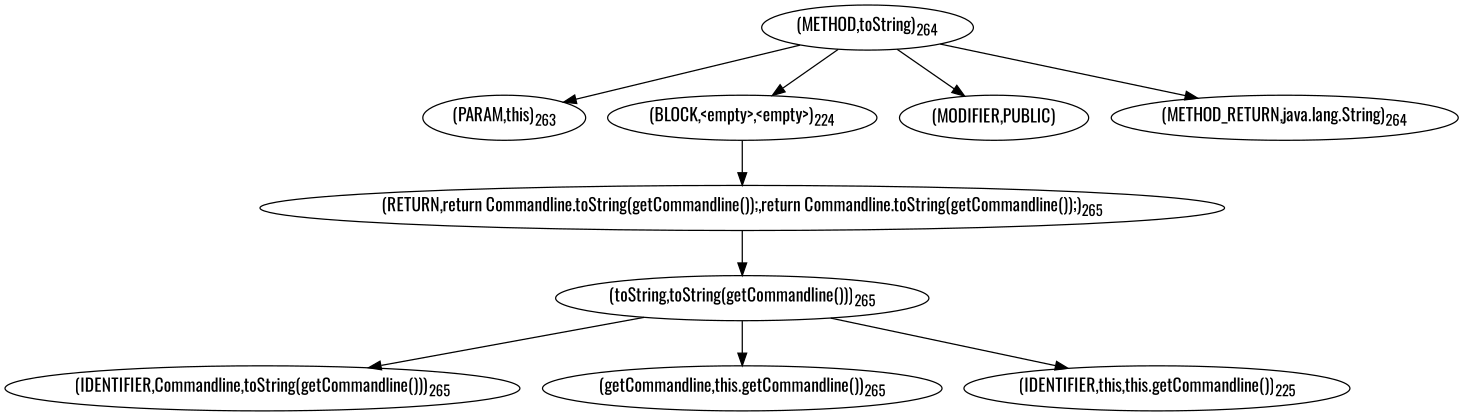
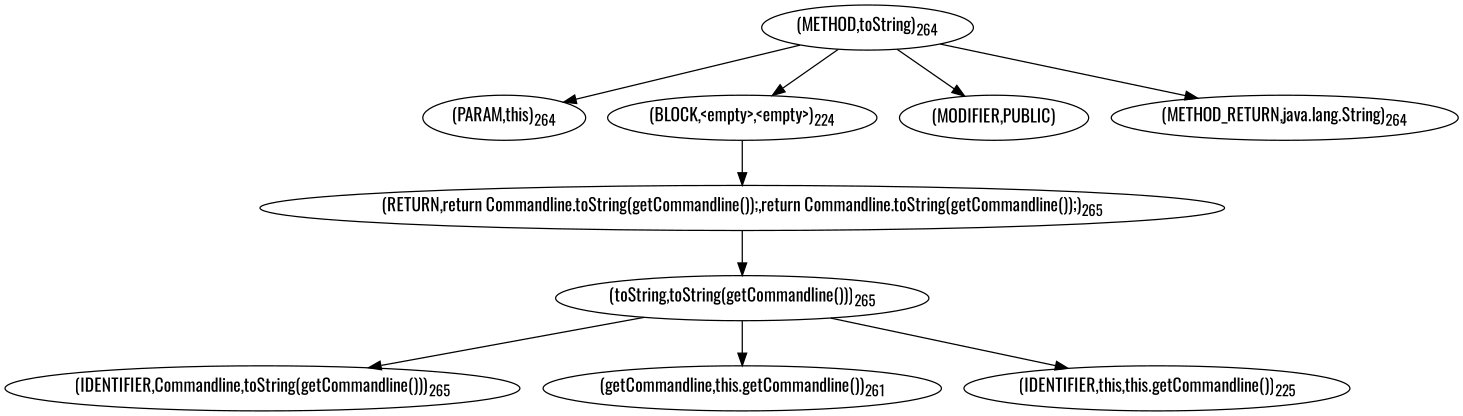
node "(PARAM,this)": text "263" -> "264"
node "(getCommandline,this.getCommandline())": text "265" -> "261"
